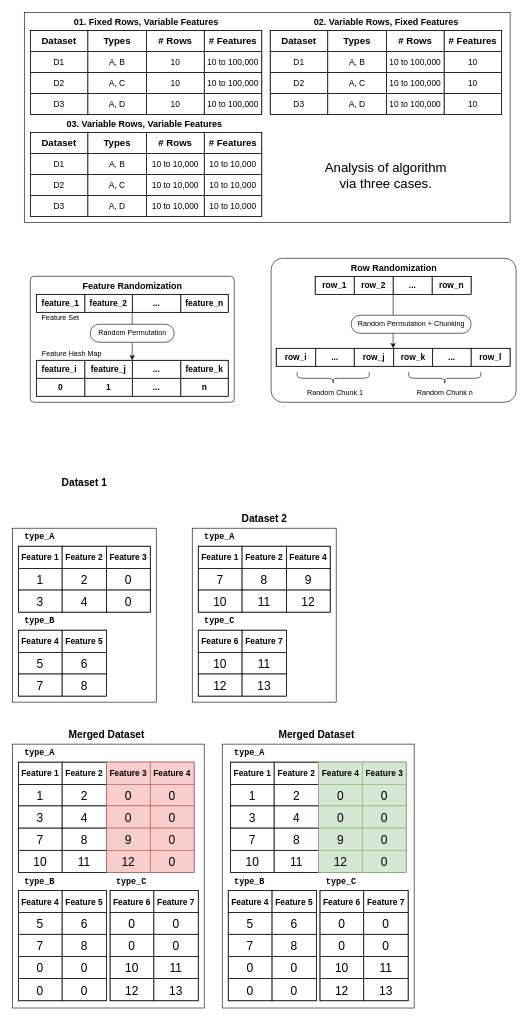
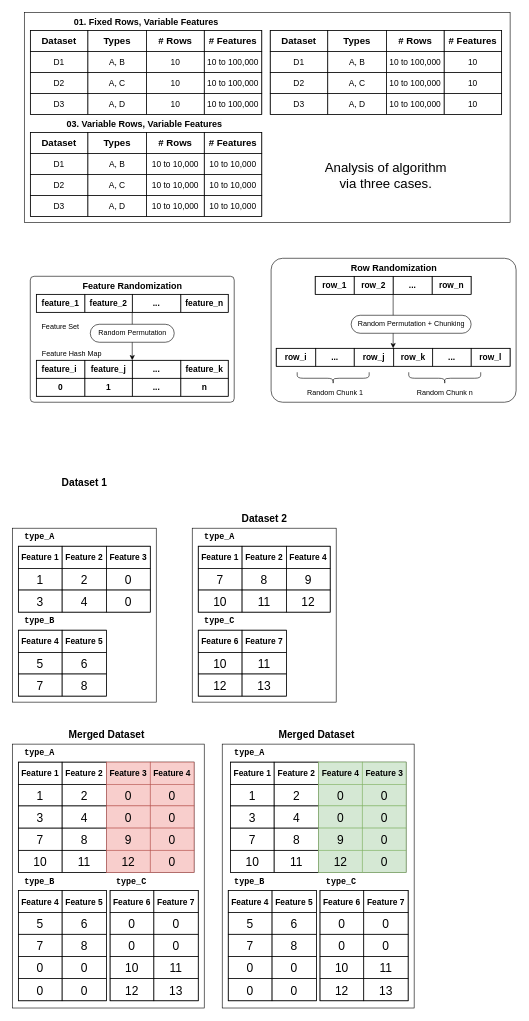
node "02. Variable Rows, Fixed Features": removed
node "Feature Set": moved (60, 318) -> (60, 327)
